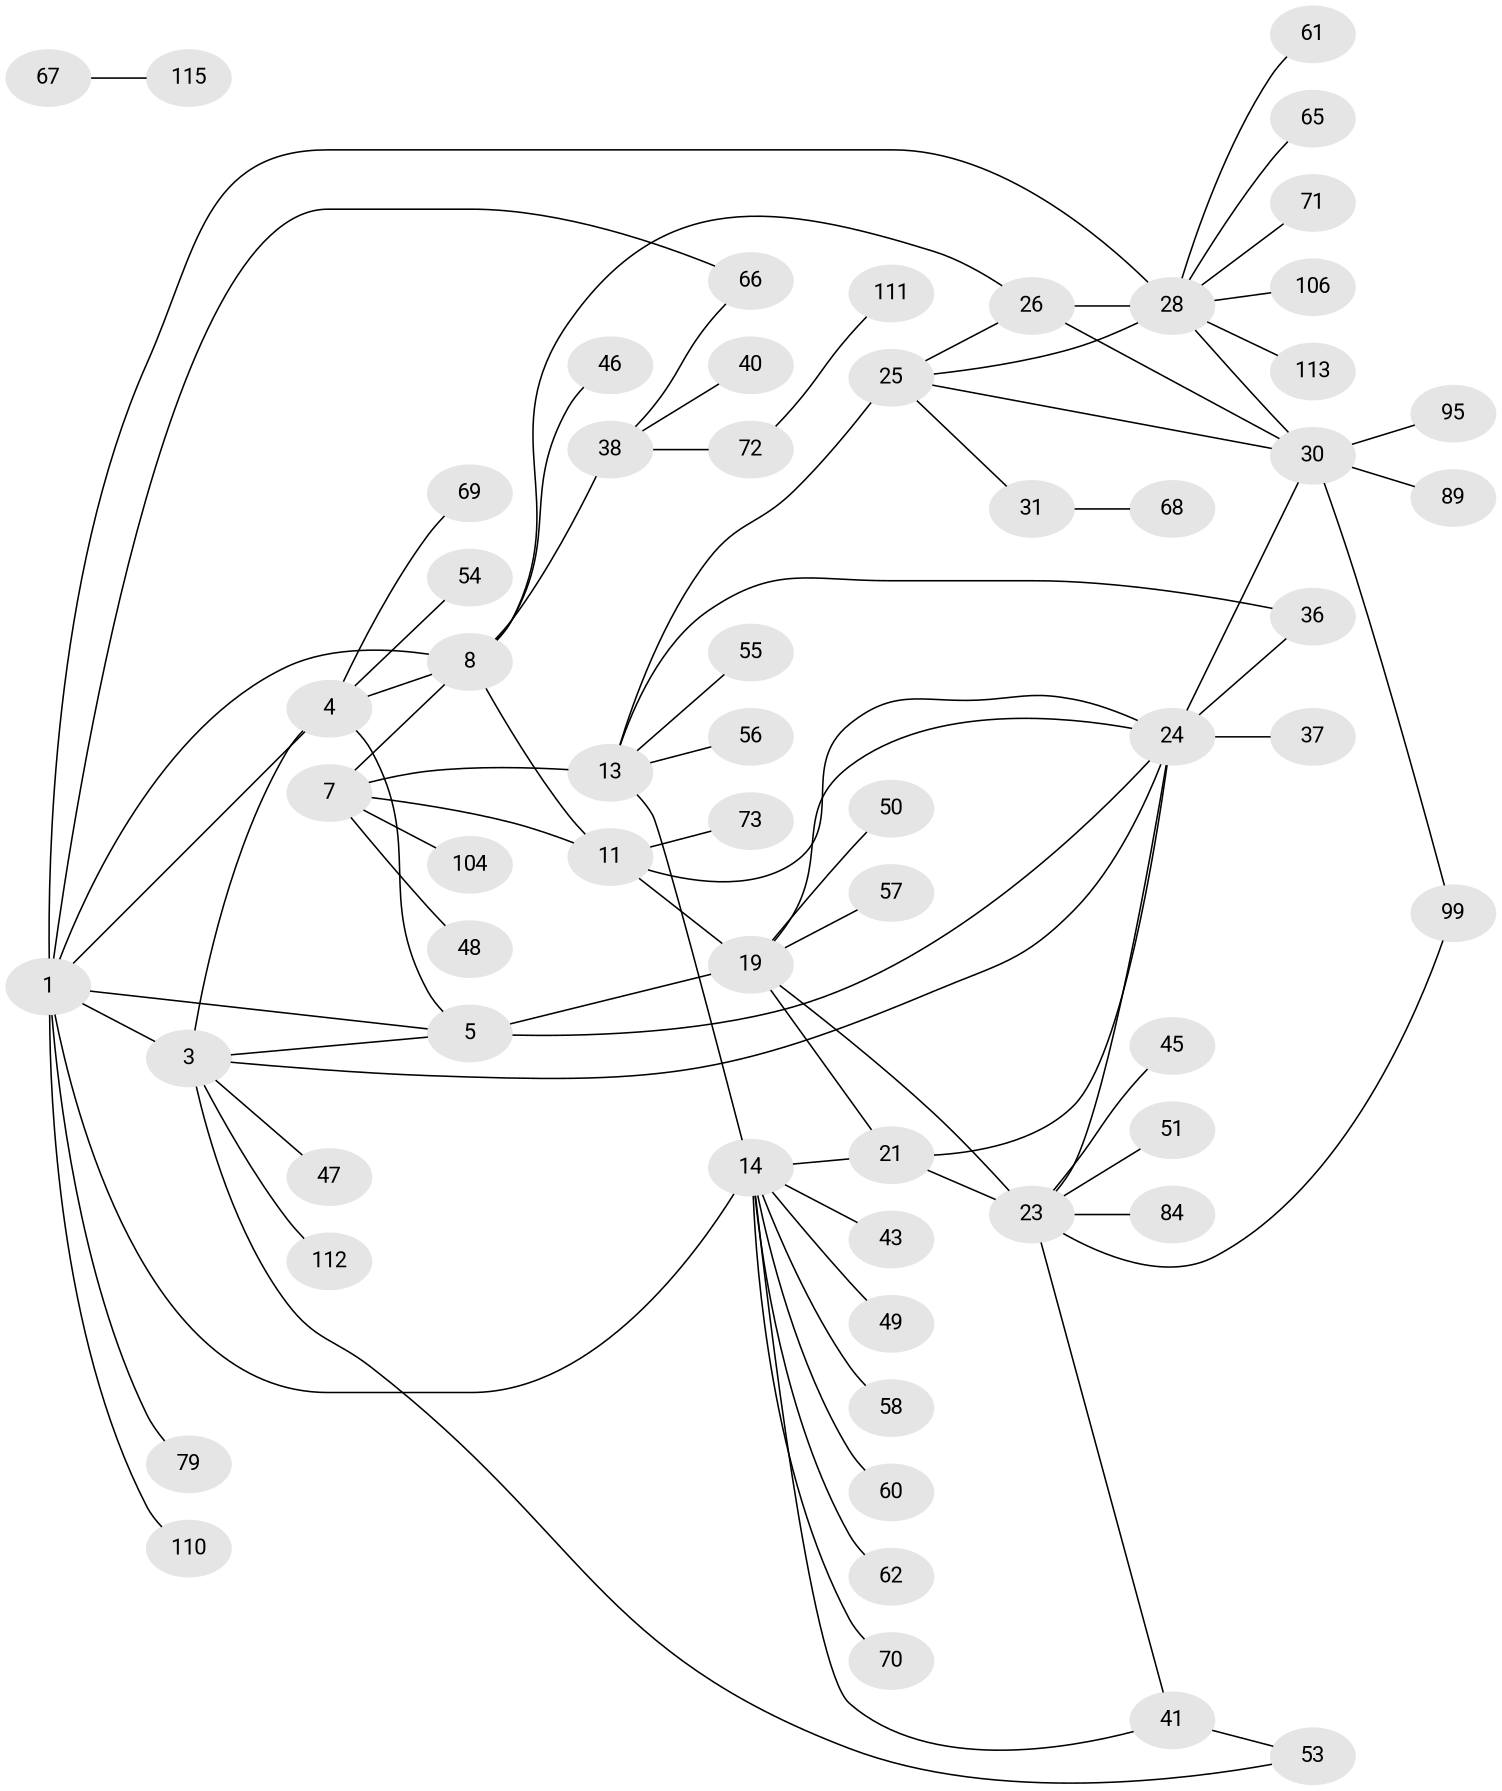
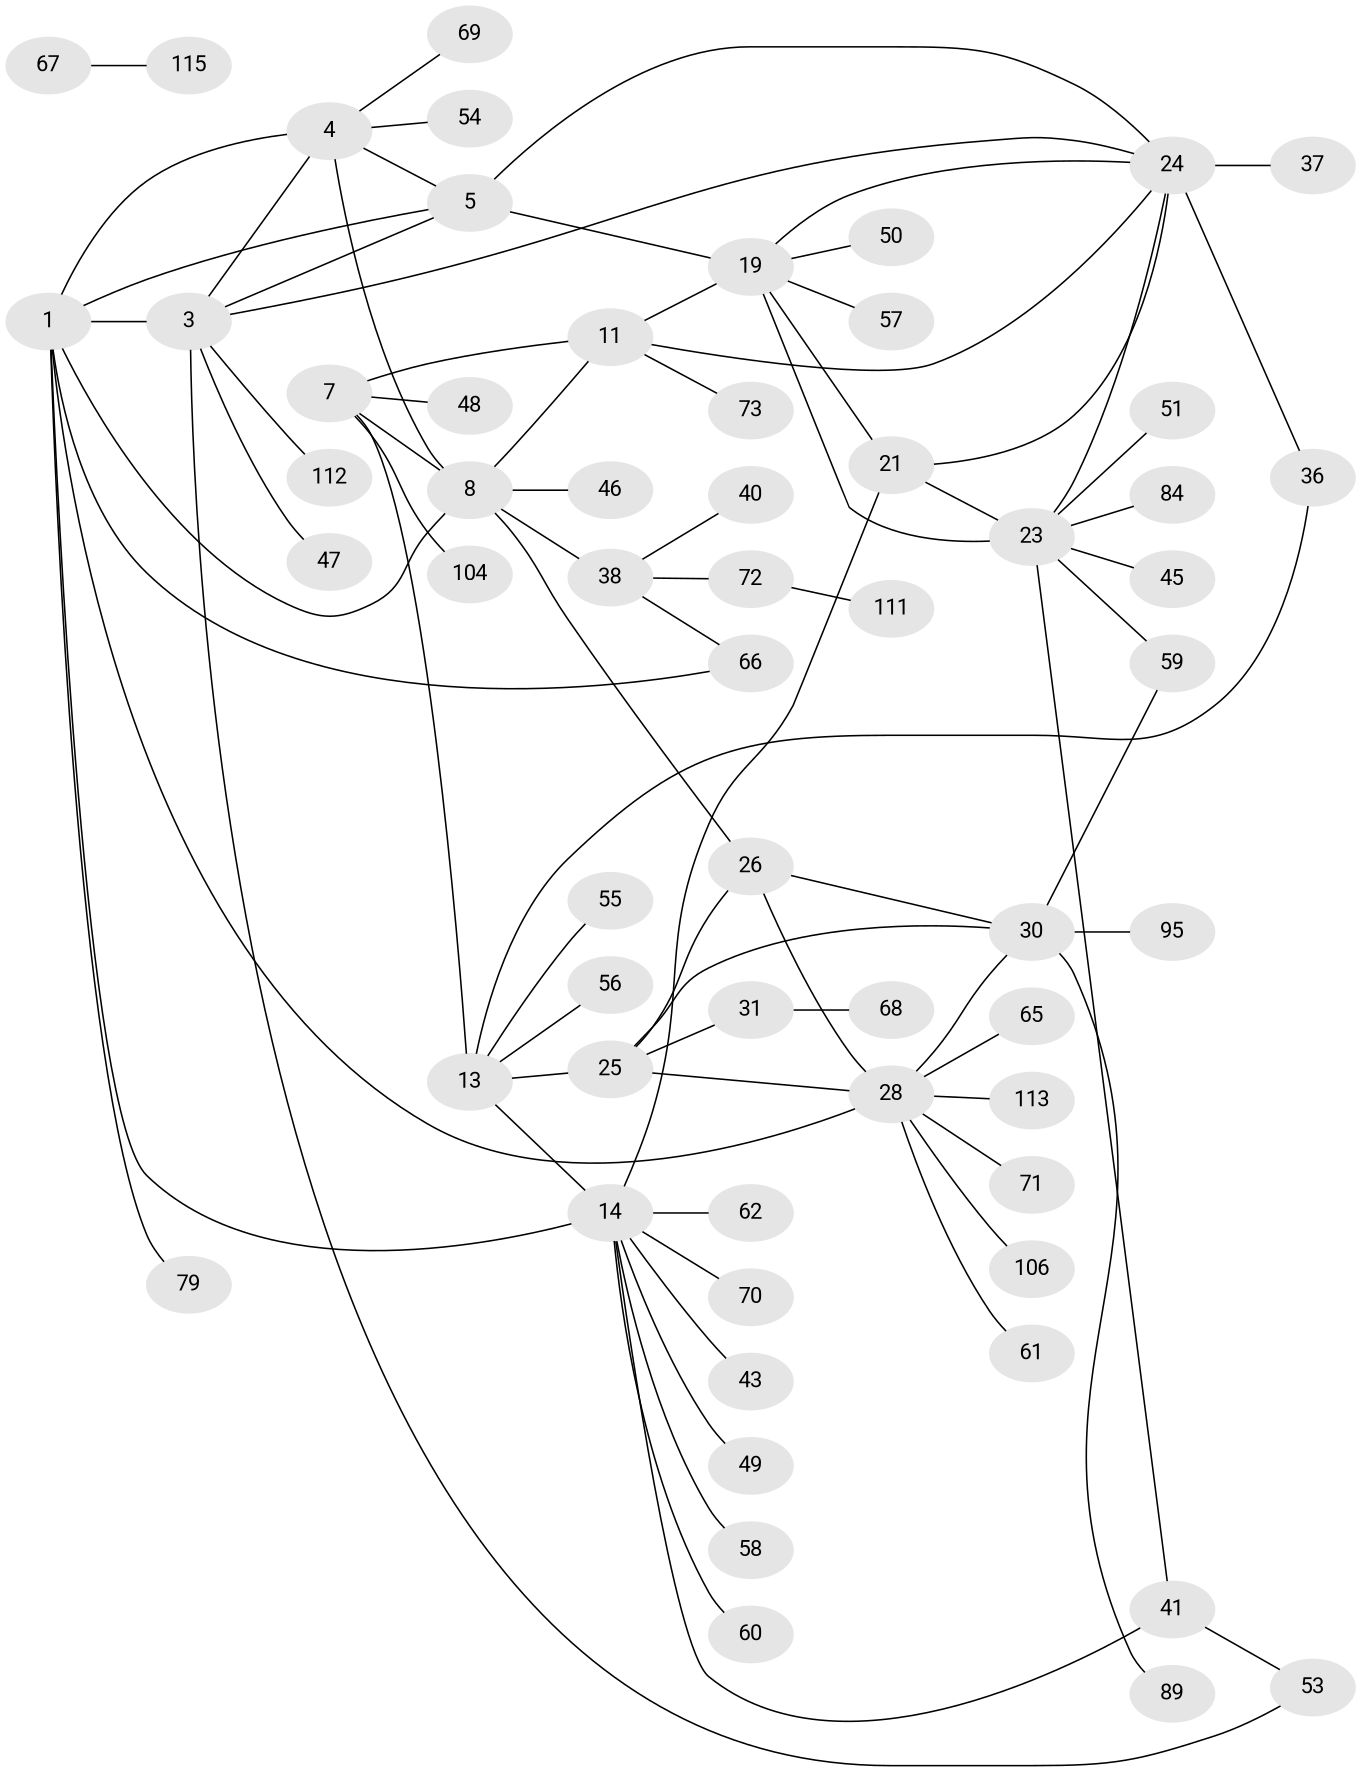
edge "30" -- "24": removed
node "99": label "99" -> "59"
node "110": removed
